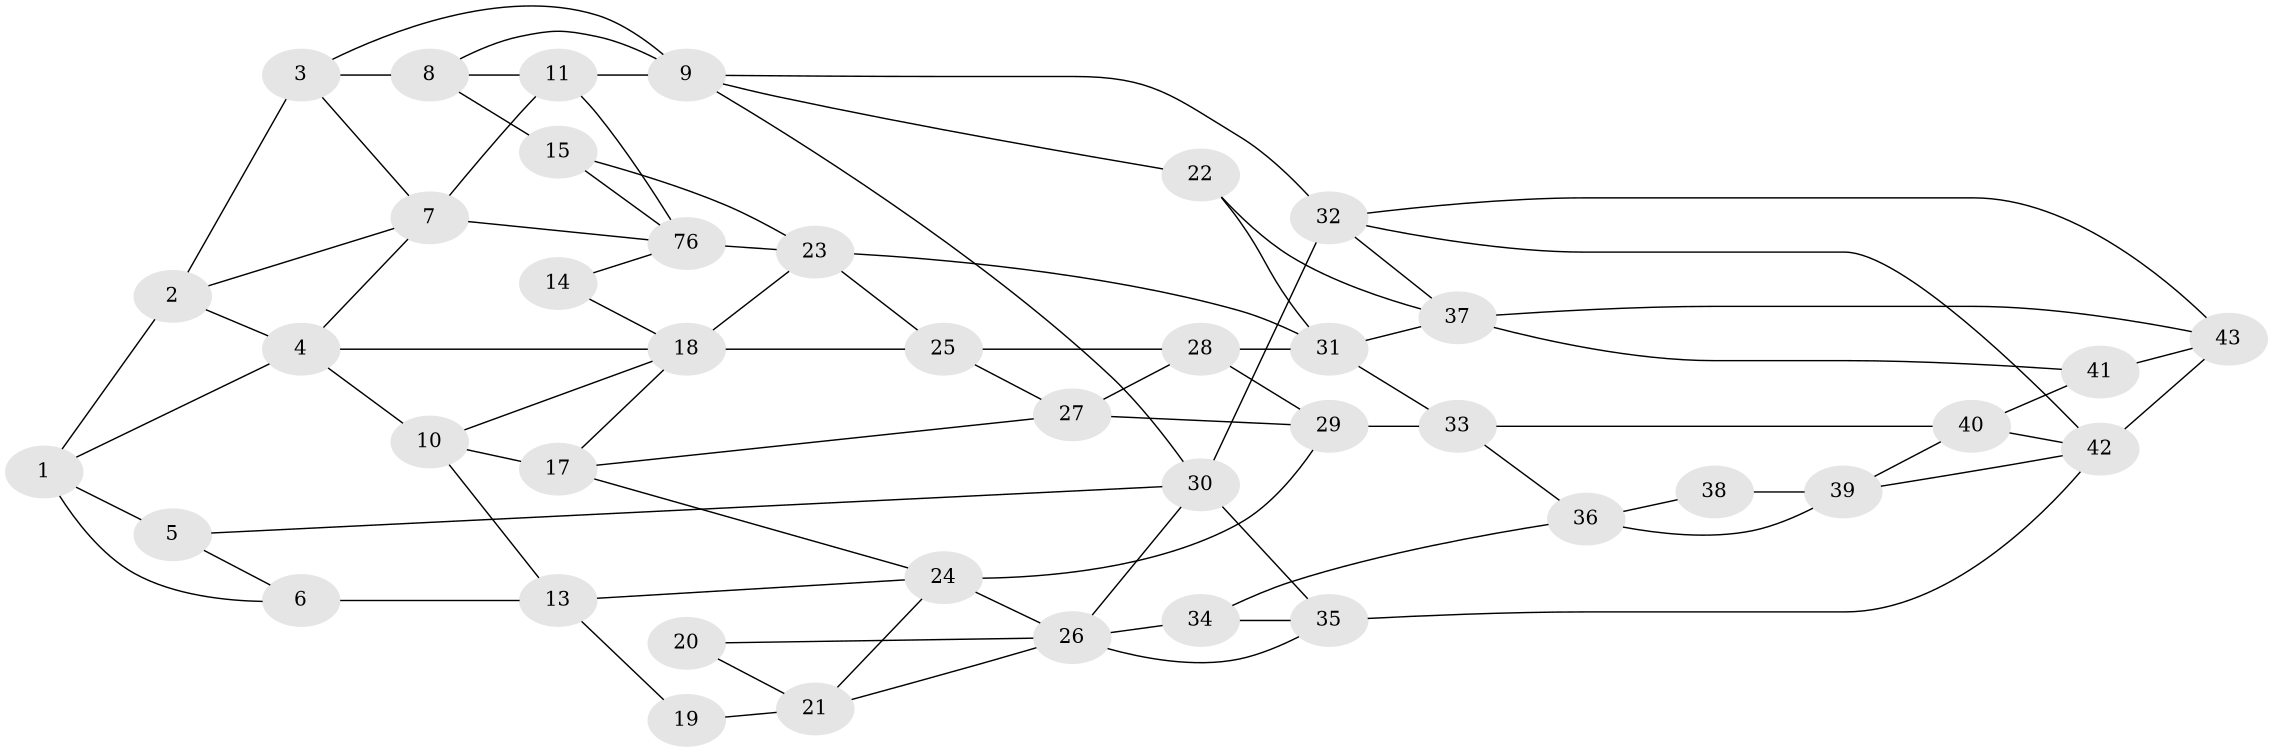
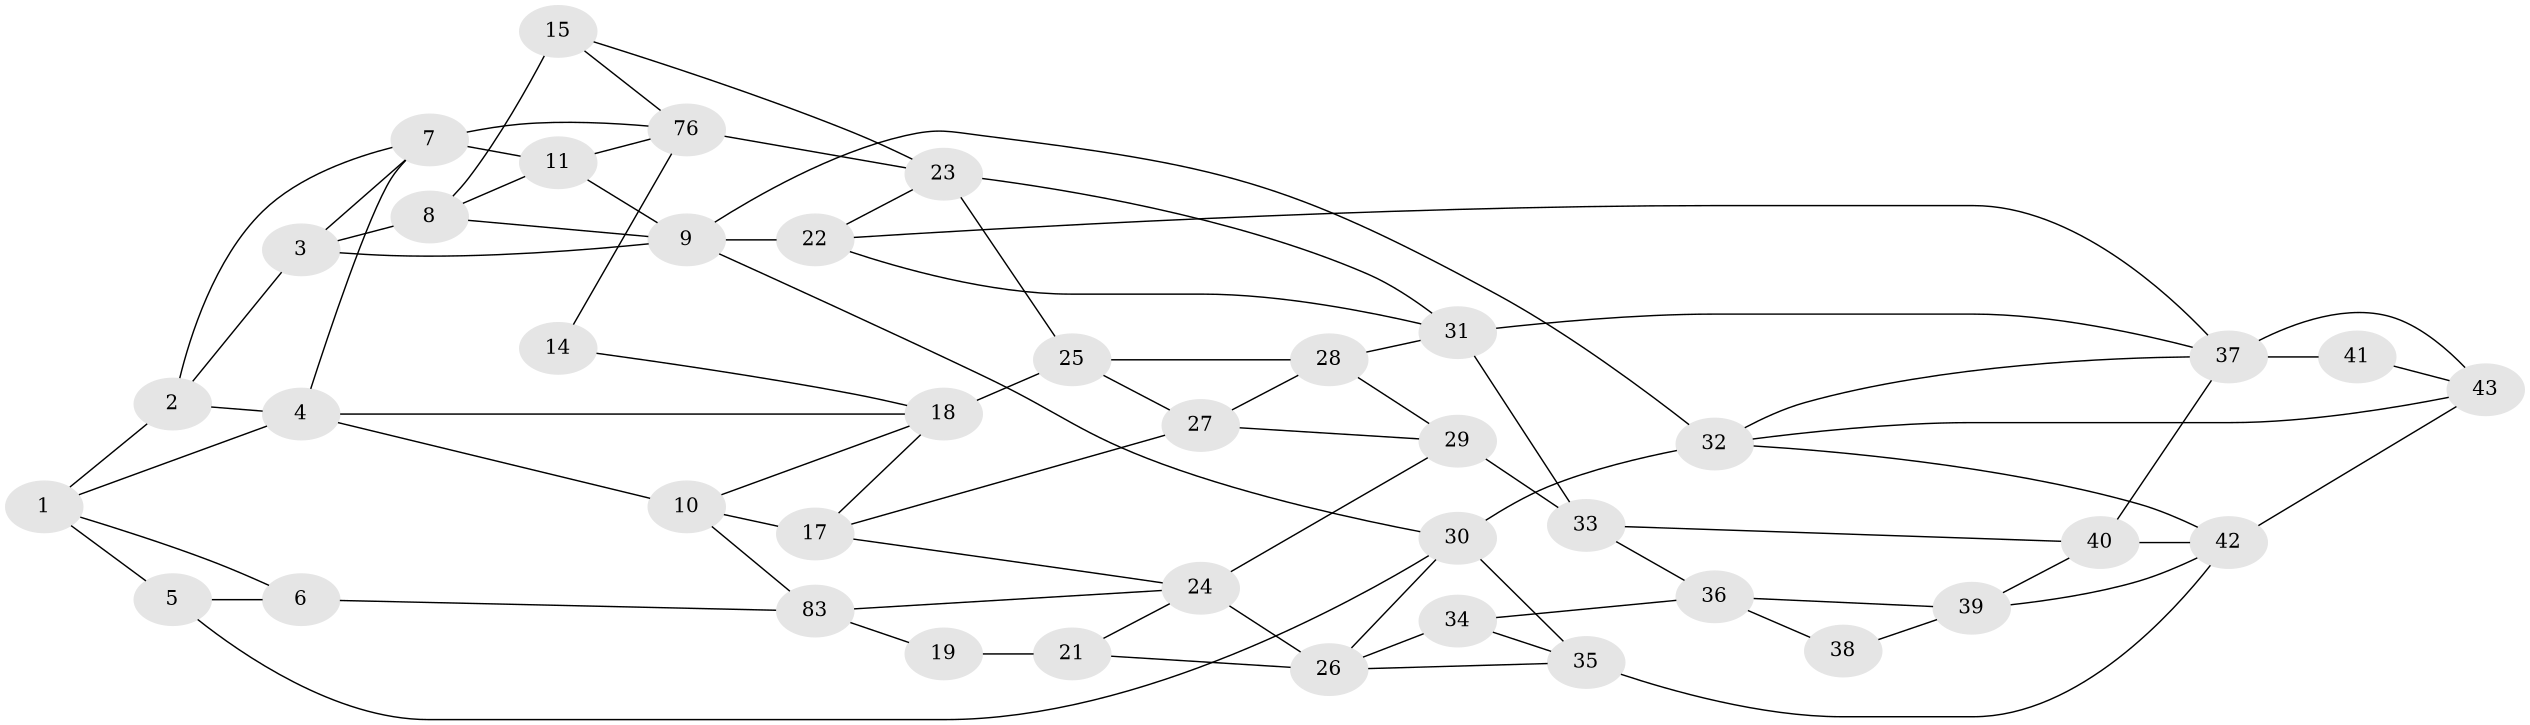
edge "23" -- "18": now "23" -- "22"
edge "41" -- "40": now "37" -- "40"
node "13": label "13" -> "83"
node "20": removed
